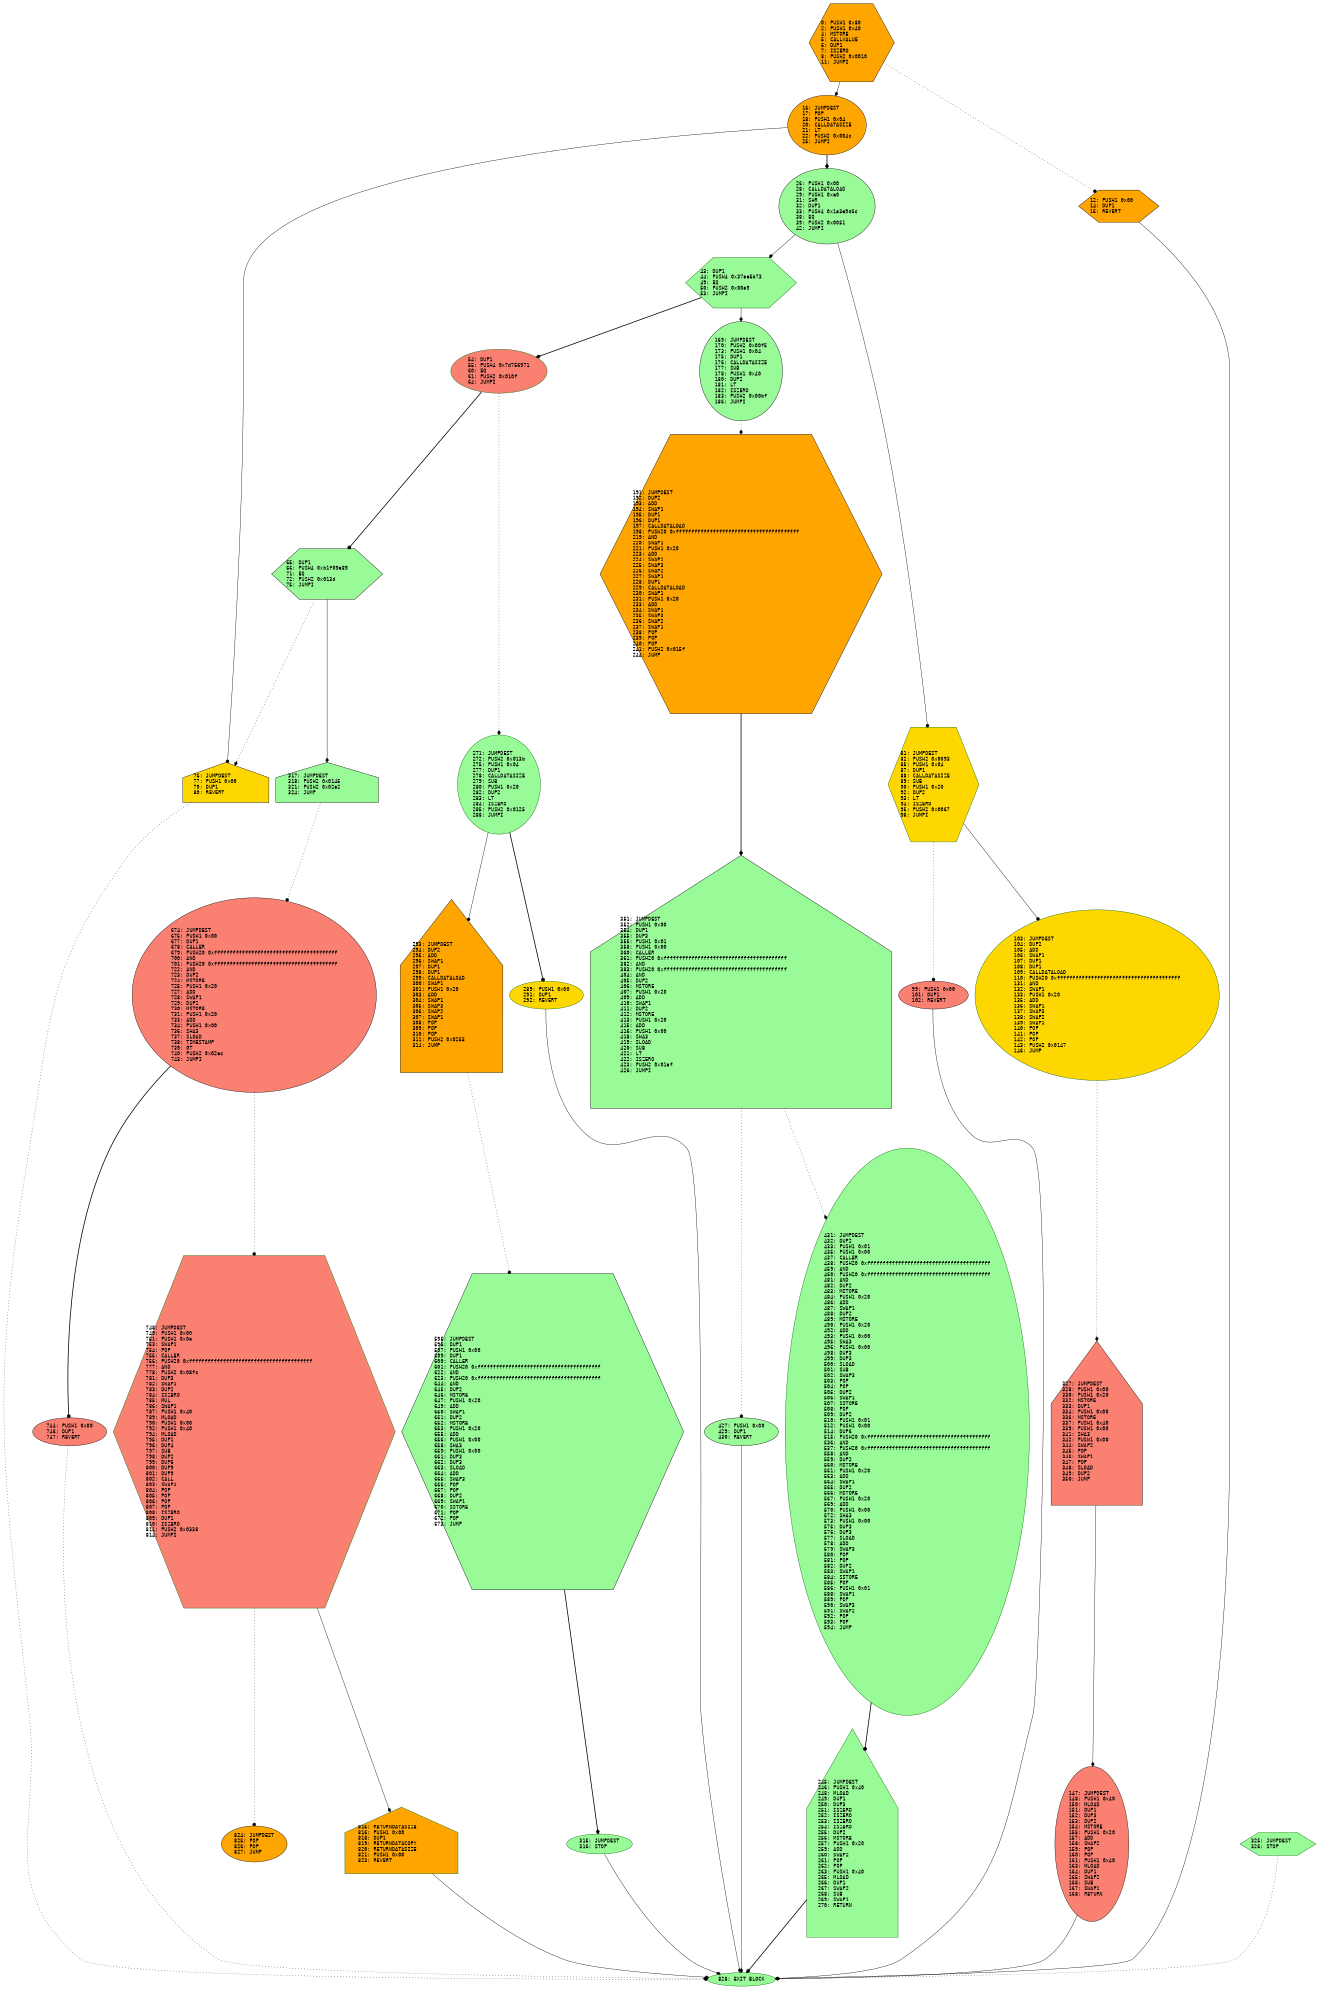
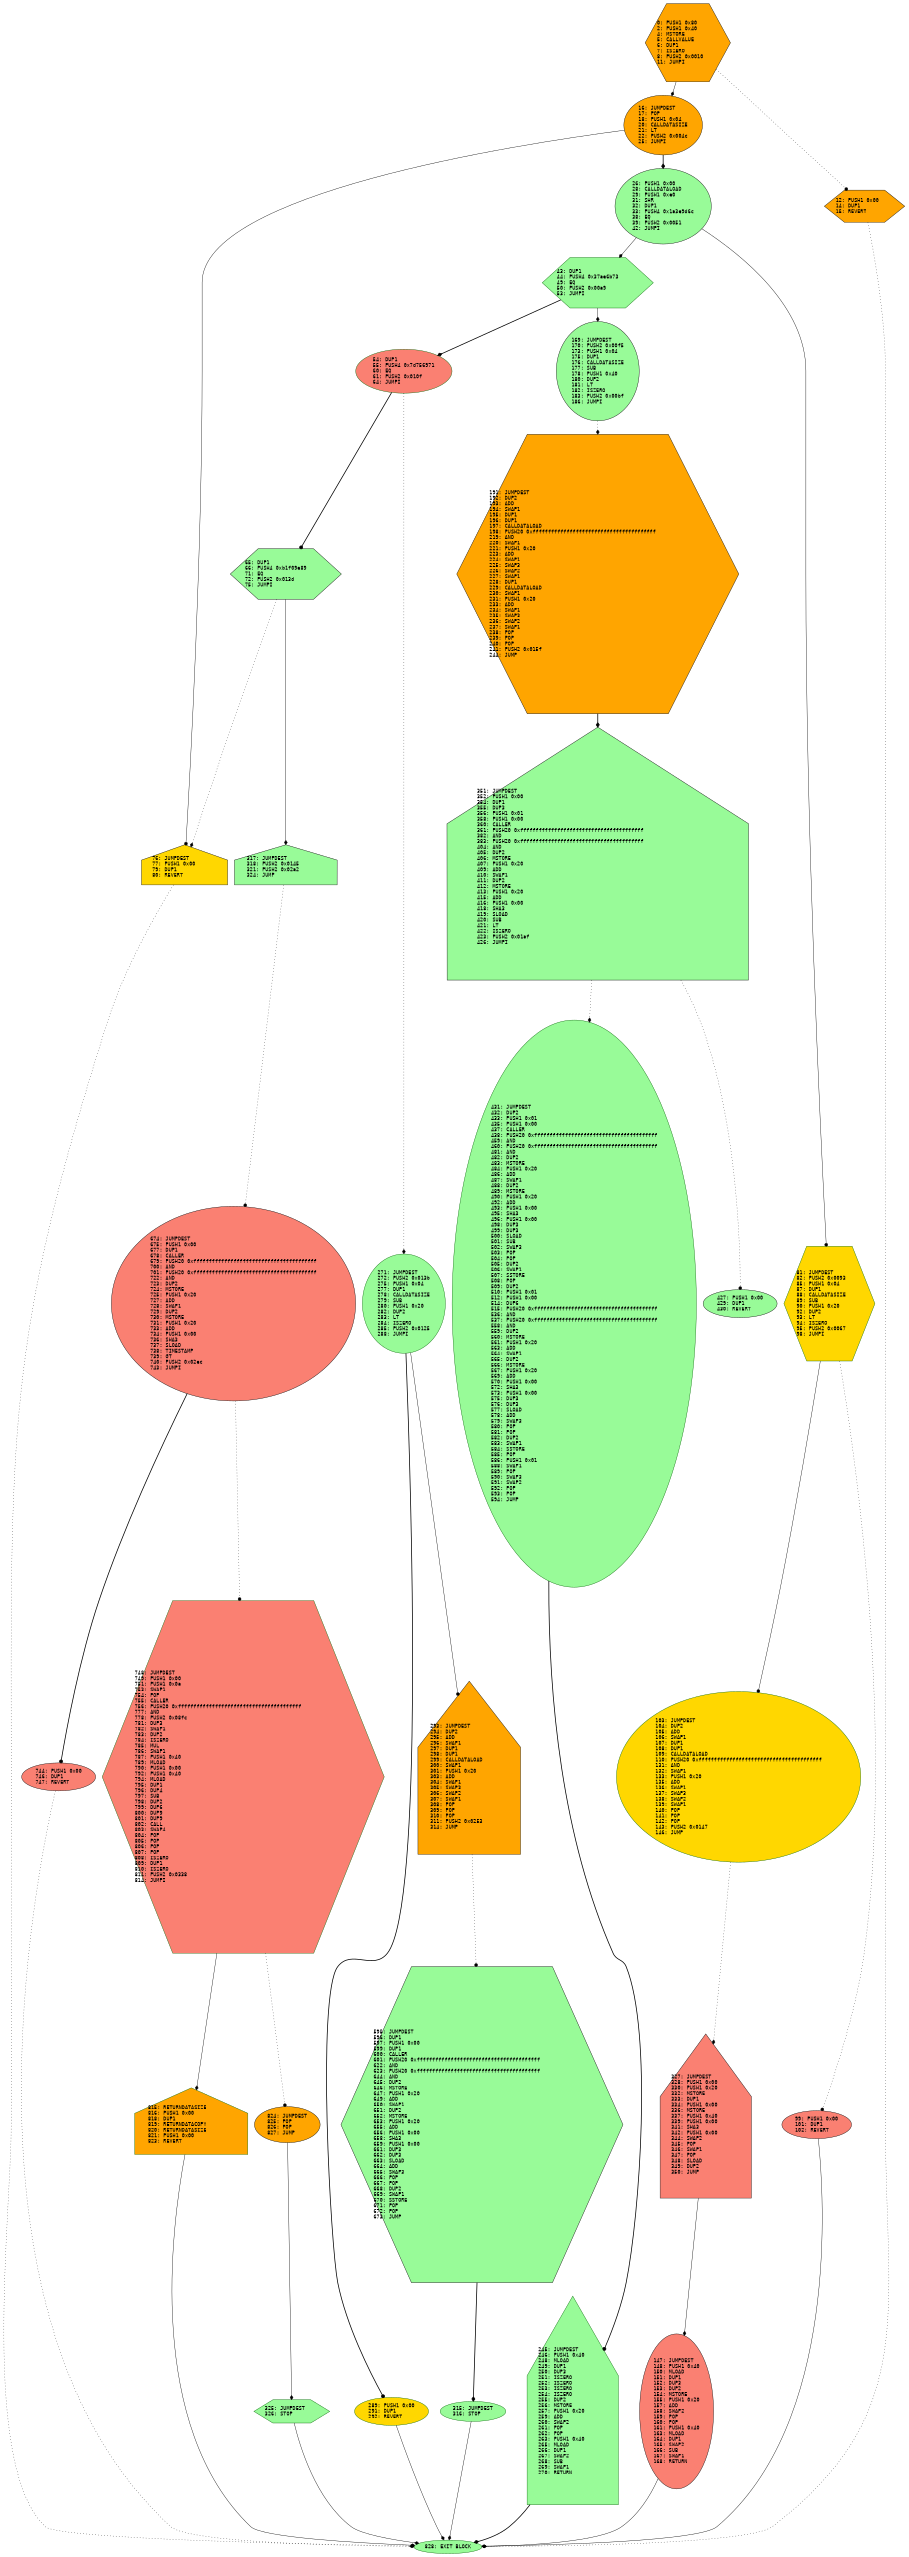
edge "12: PUSH1 0x00 14: DUP1 15: REVERT" -> "828: EXIT BLOCK": style solid -> dotted
edge "427: PUSH1 0x00 429: DUP1 430: REVERT" -> "828: EXIT BLOCK": removed
edge "325: JUMPDEST 326: STOP" -> "828: EXIT BLOCK": style dotted -> solid
edge "824: JUMPDEST 825: POP 826: POP 827: JUMP" -> "325: JUMPDEST 326: STOP": added
